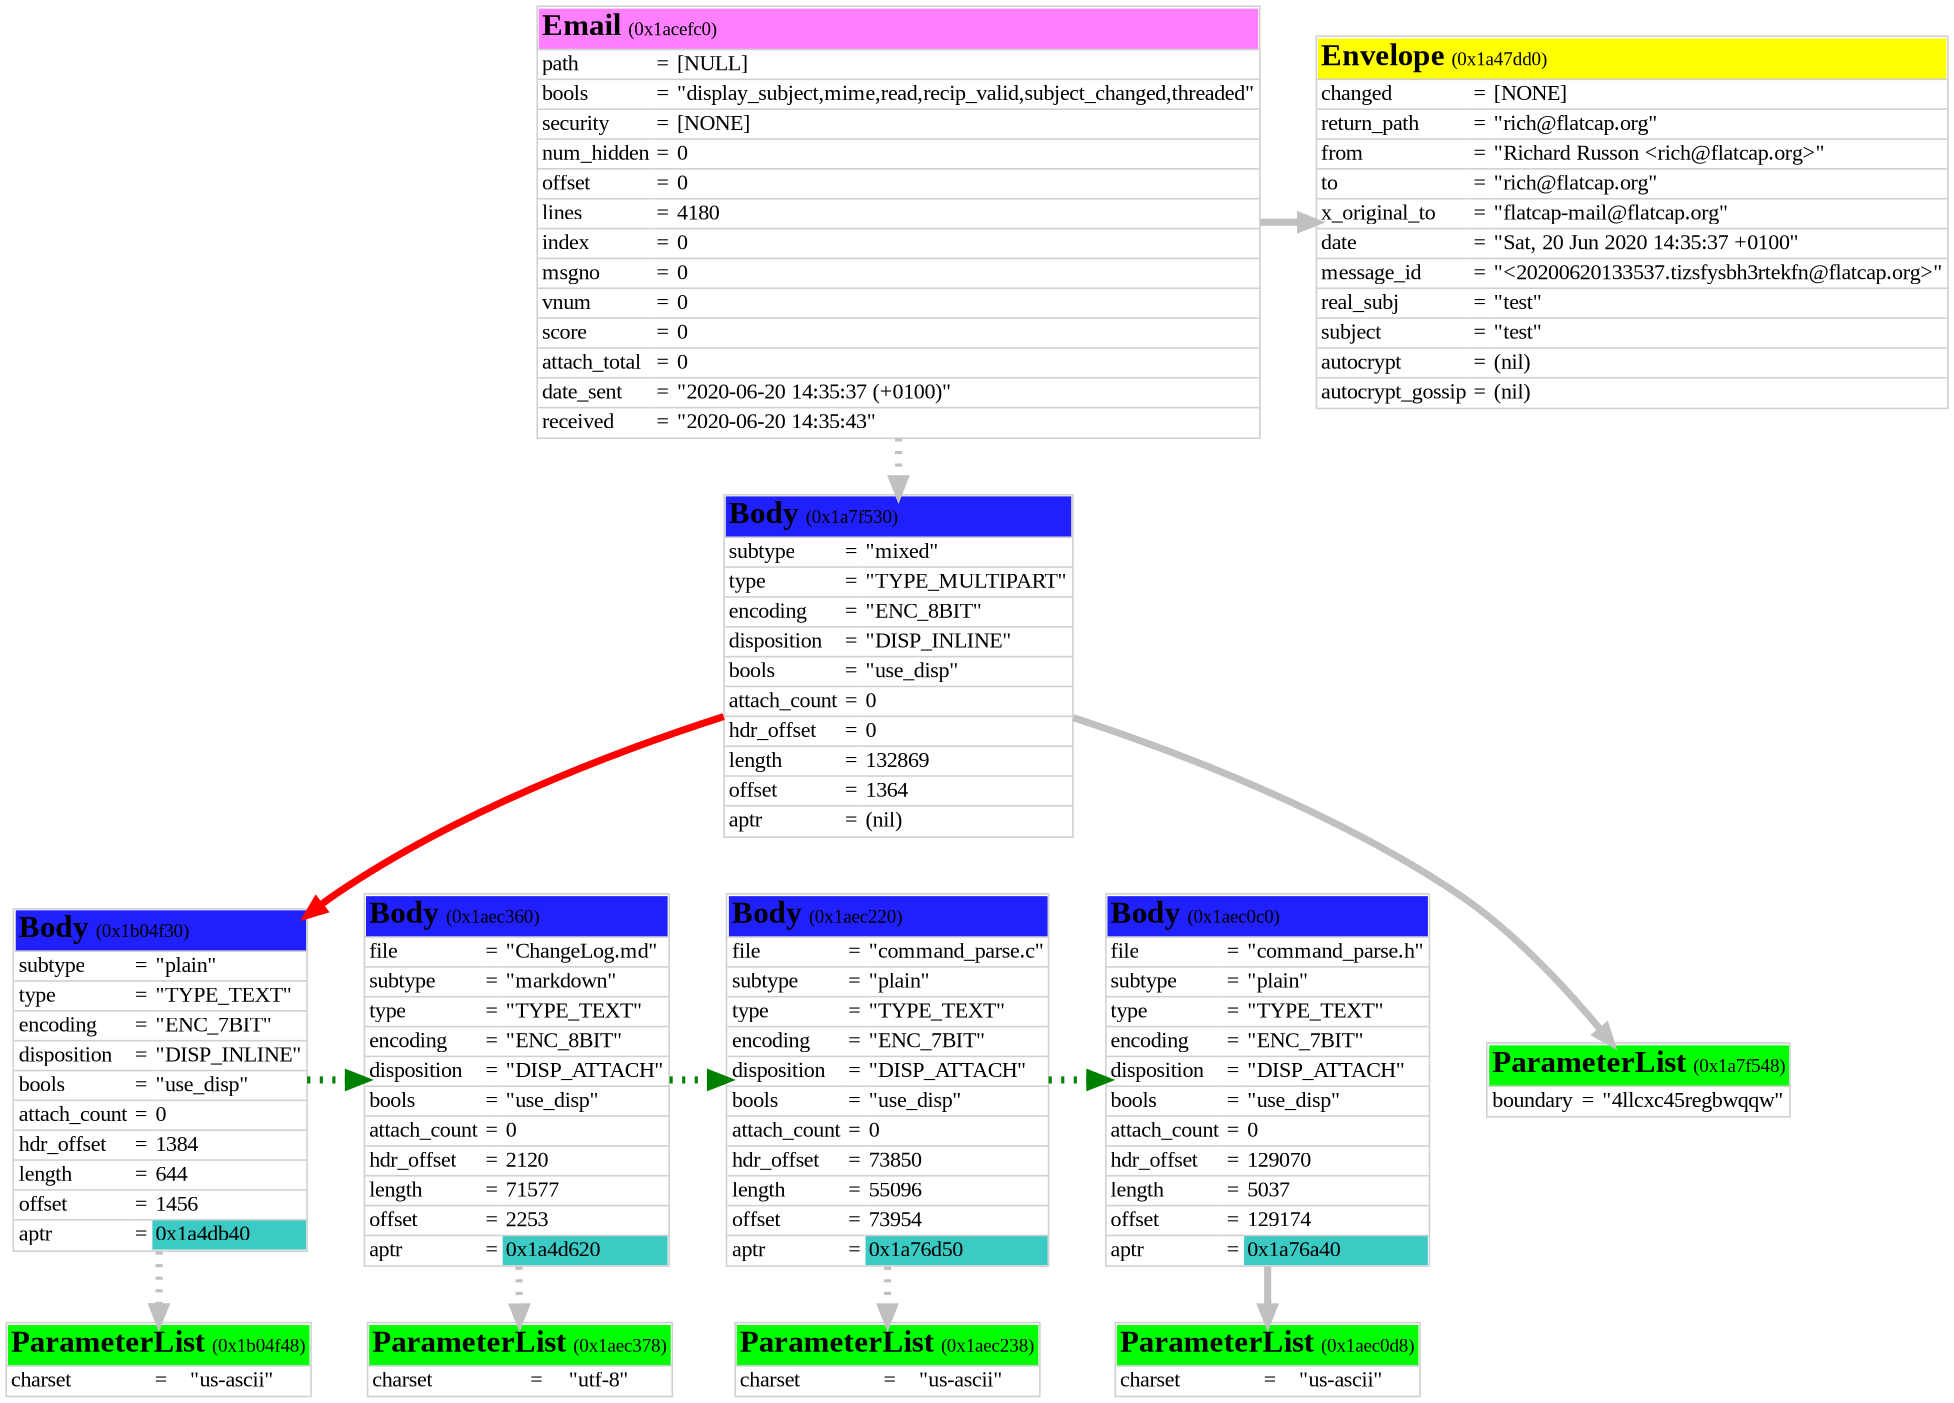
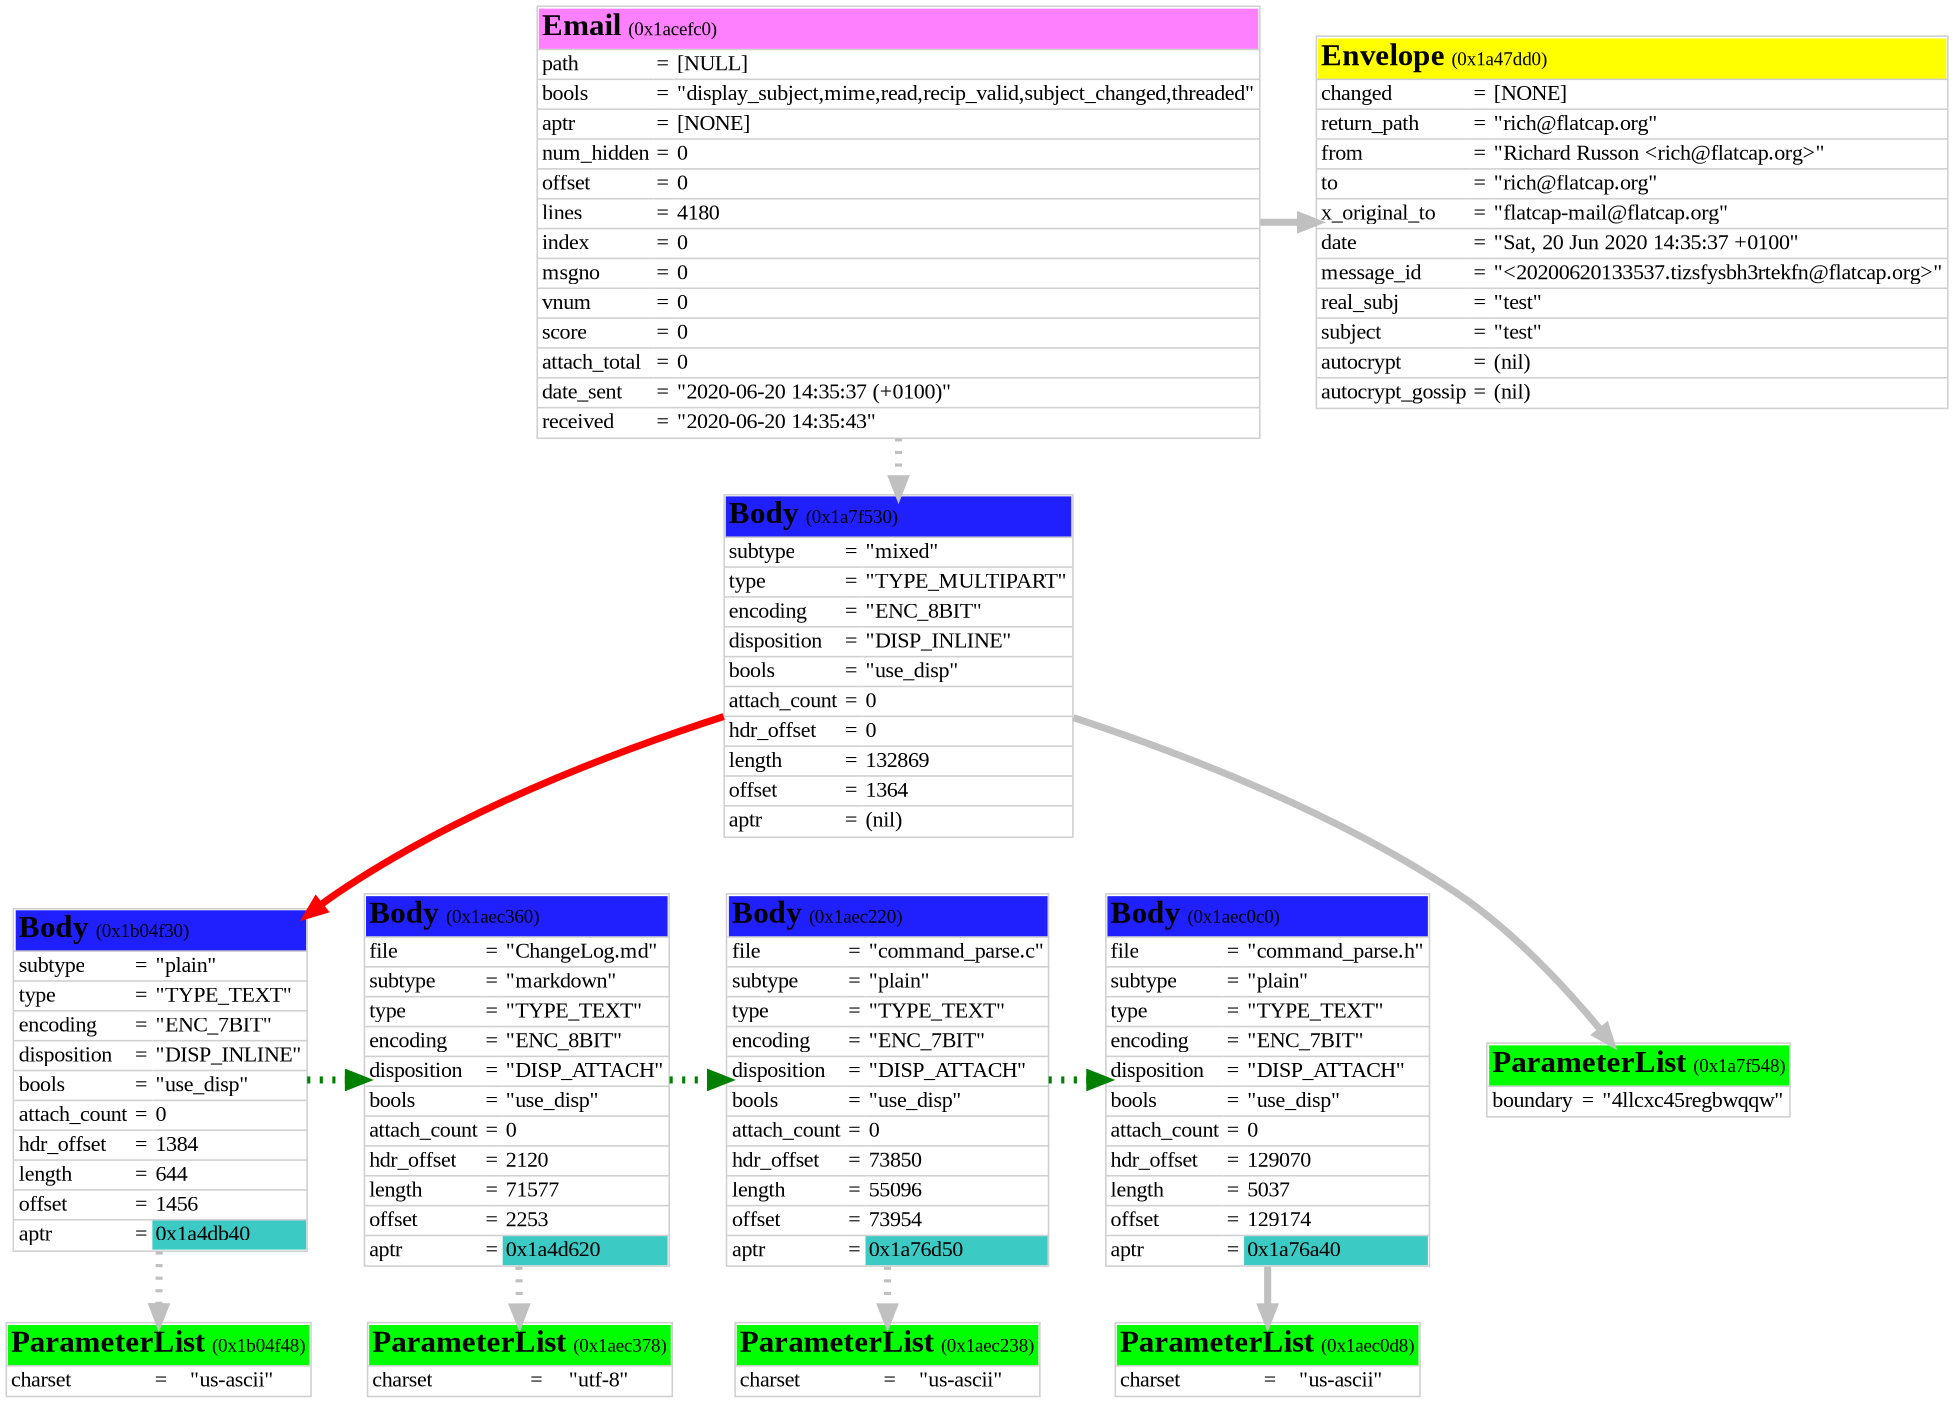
node "Email": text "security" -> "aptr"
